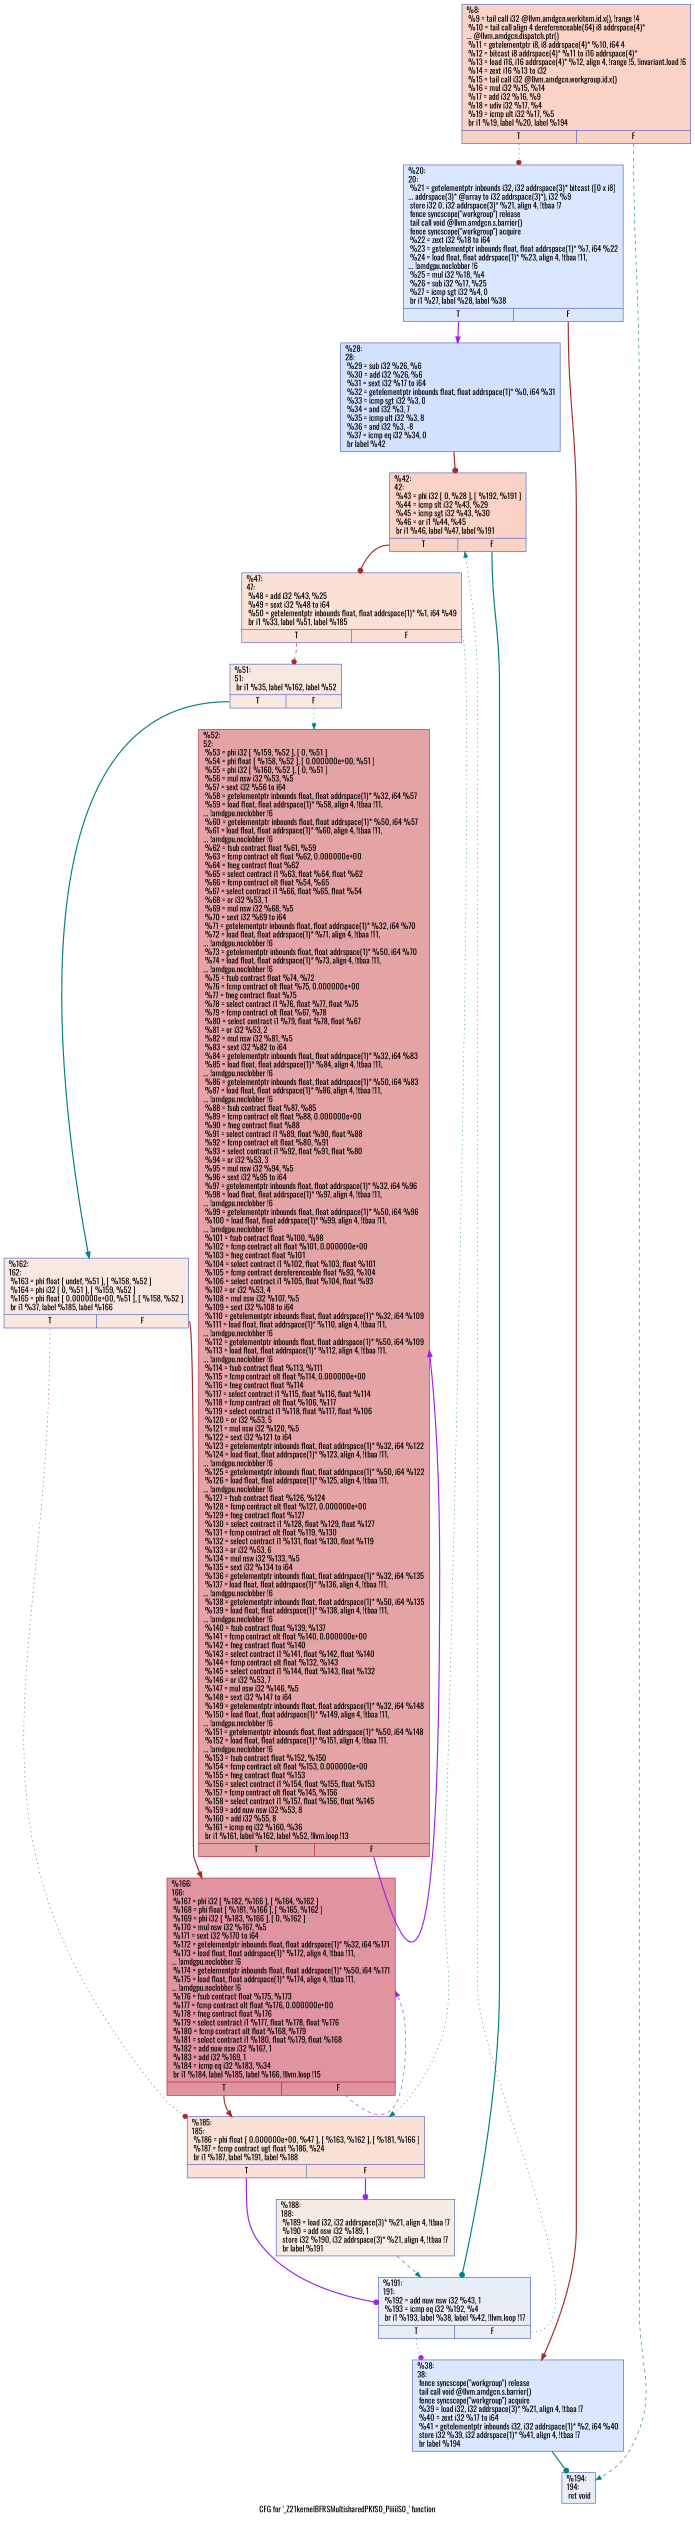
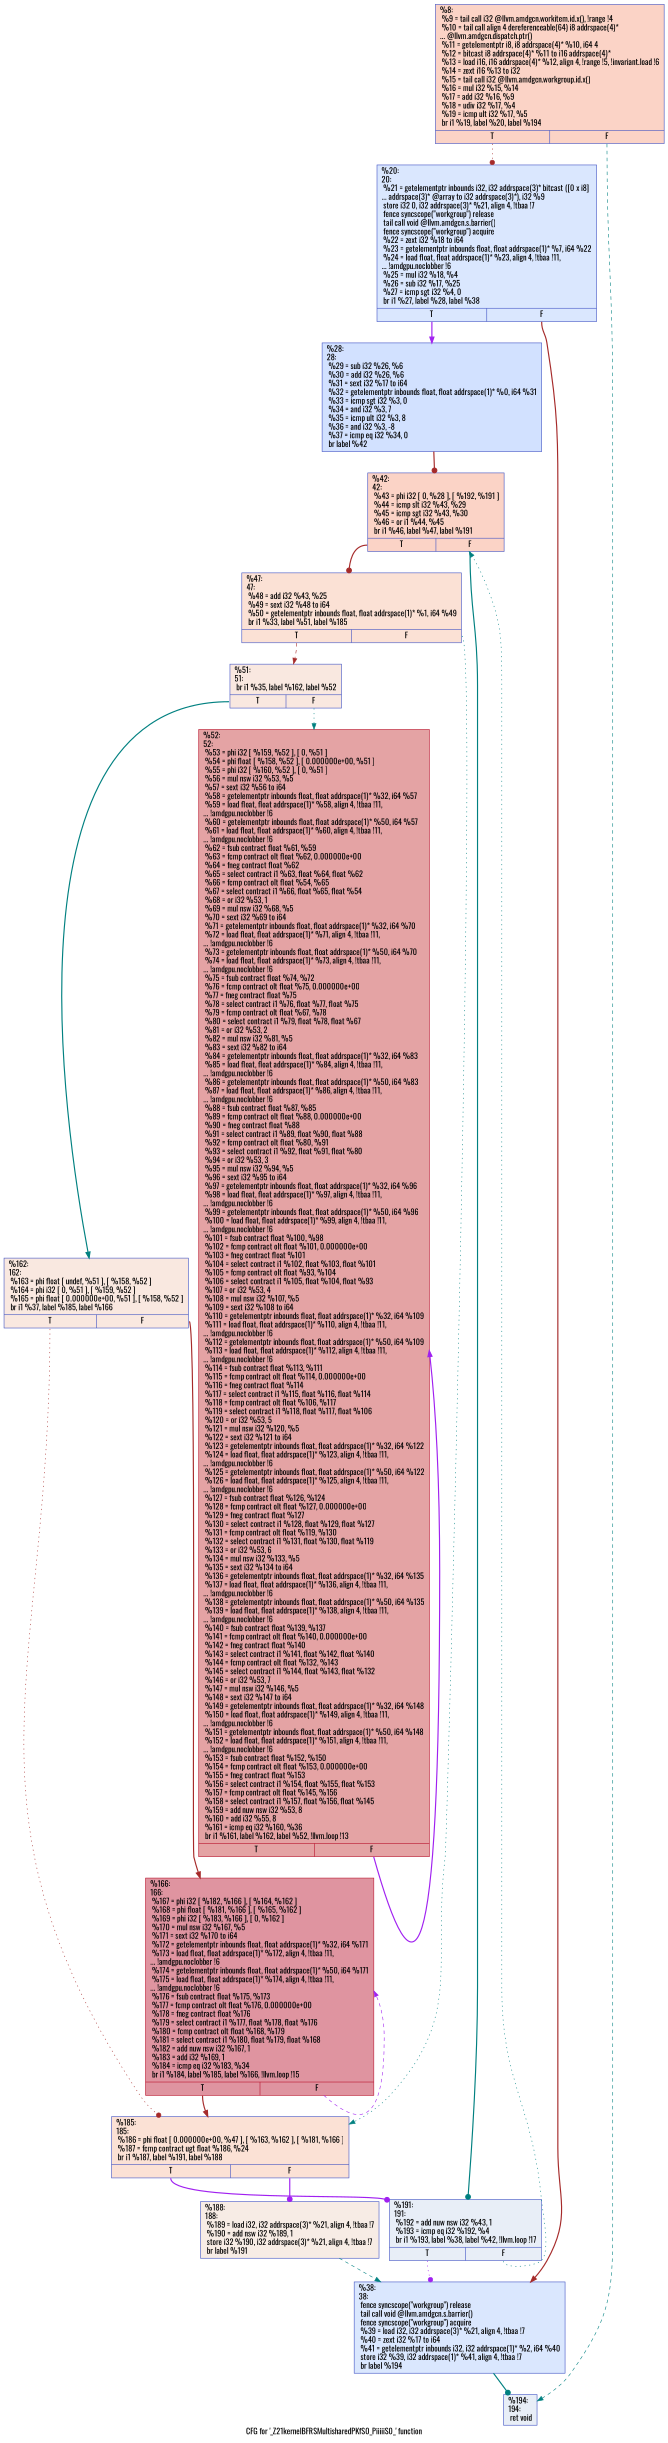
edge "%47:" -> "%51:": arrowhead dot -> normal
node "%52:": text "%105 = fcmp contract dereferenceable float %93, %104" -> "%105 = fcmp contract olt float %93, %104"
edge "%188:" -> "%191:": now "%188:" -> "%38:"
